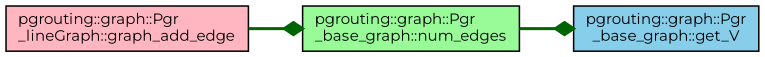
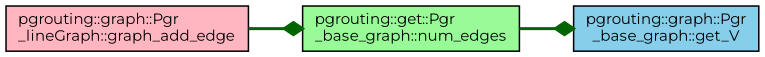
node "pgrouting::graph::Pgr _base_graph::num_edges": label "pgrouting::graph::Pgr _base_graph::num_edges" -> "pgrouting::get::Pgr _base_graph::num_edges"
